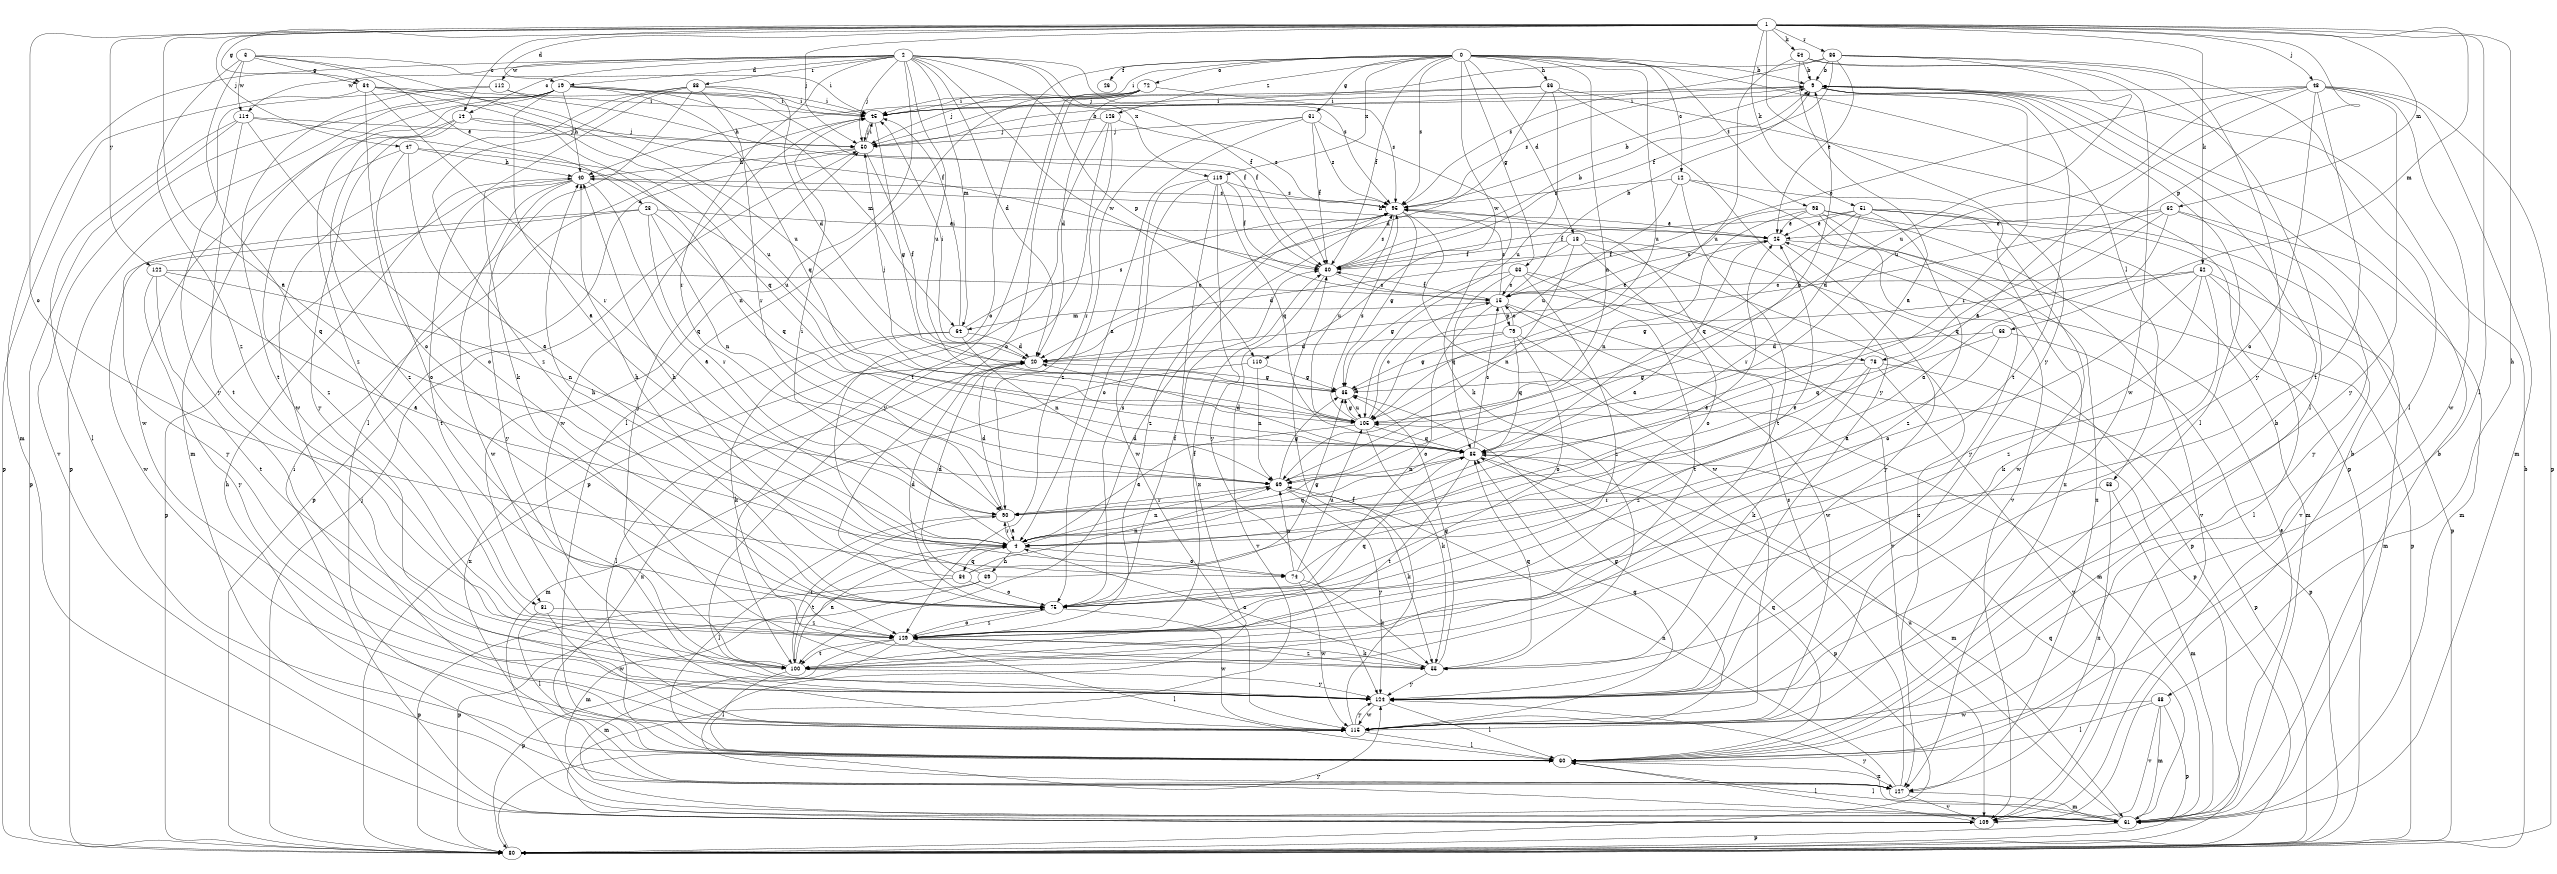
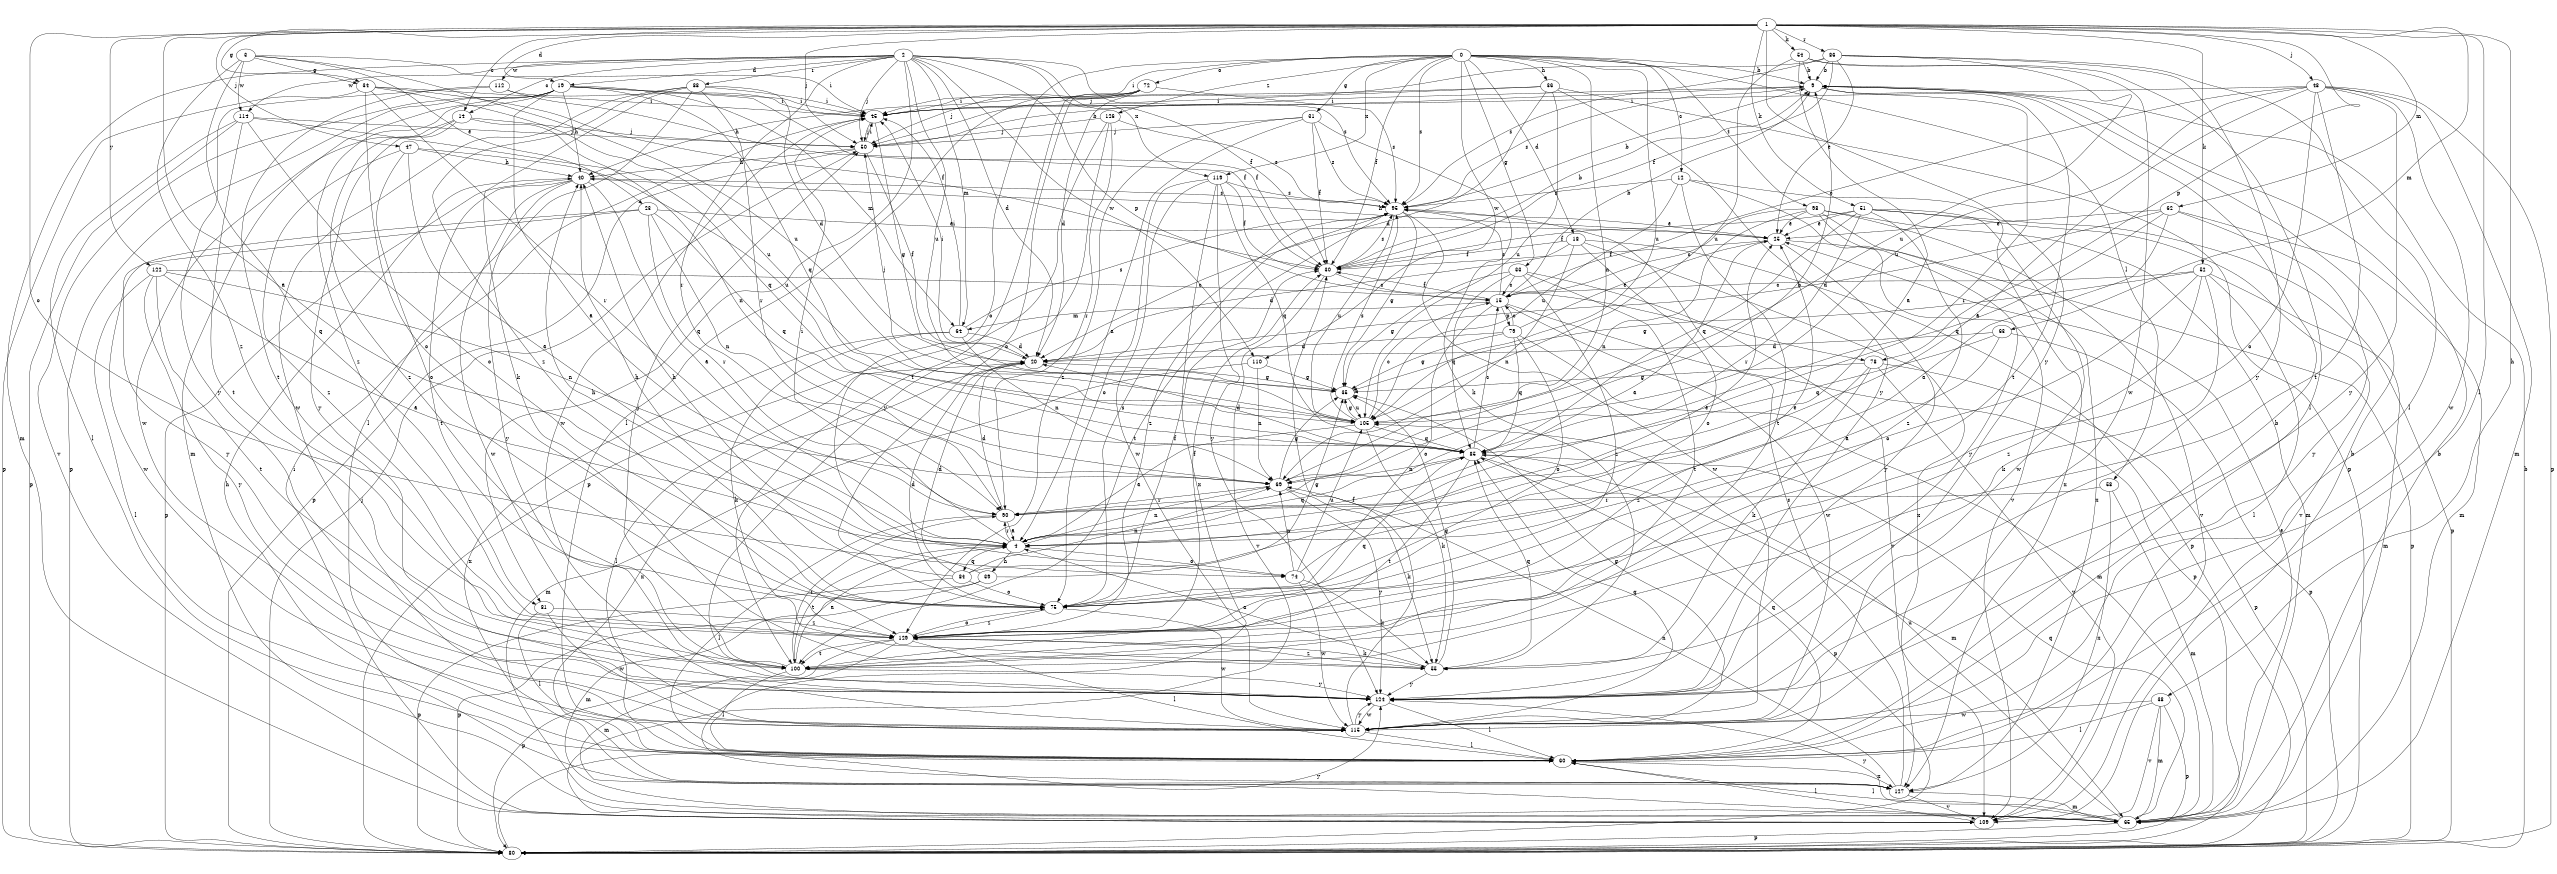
node "26": removed
edge "95" -> "100": label "d" -> "t"
edge "9" -> "60": now "122" -> "60"
node "61": label "61" -> "65"
